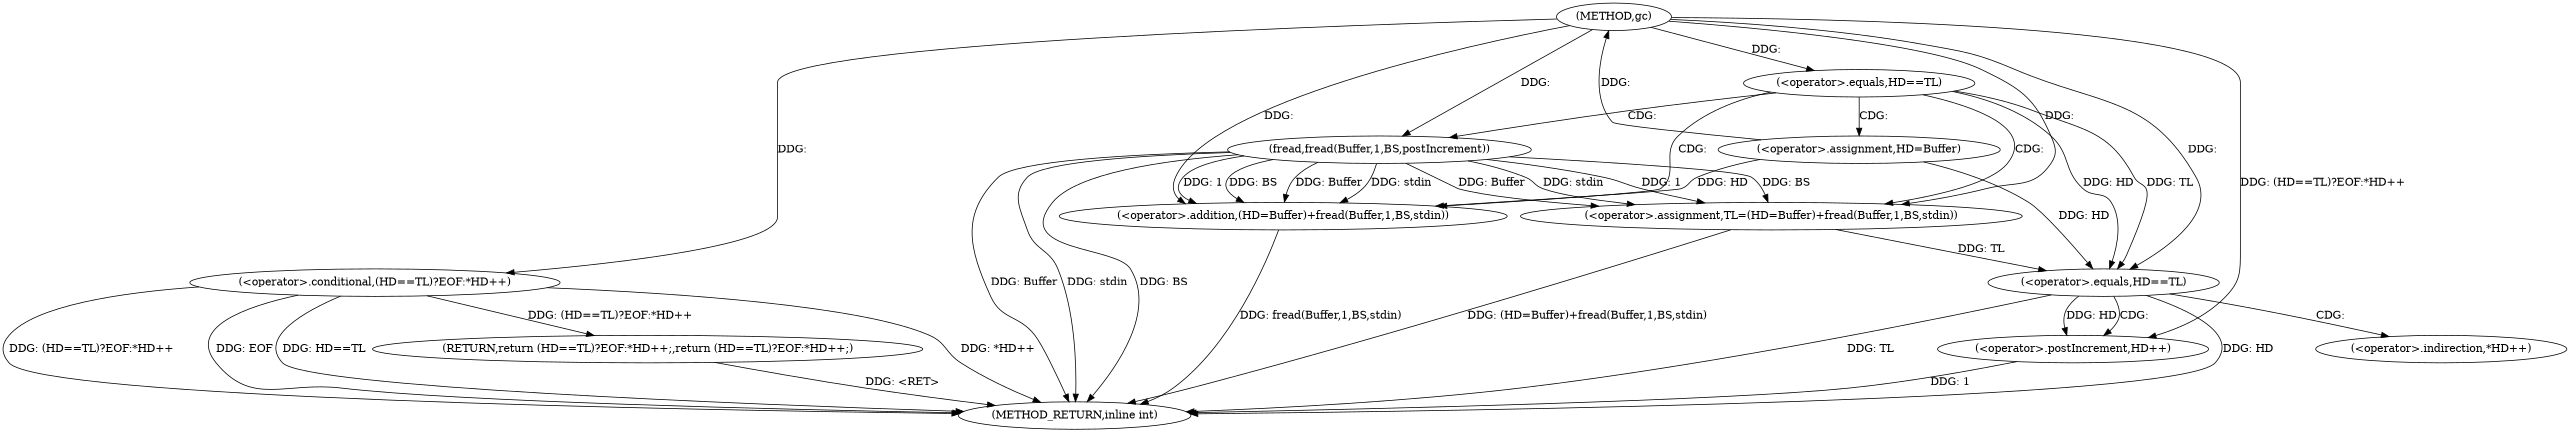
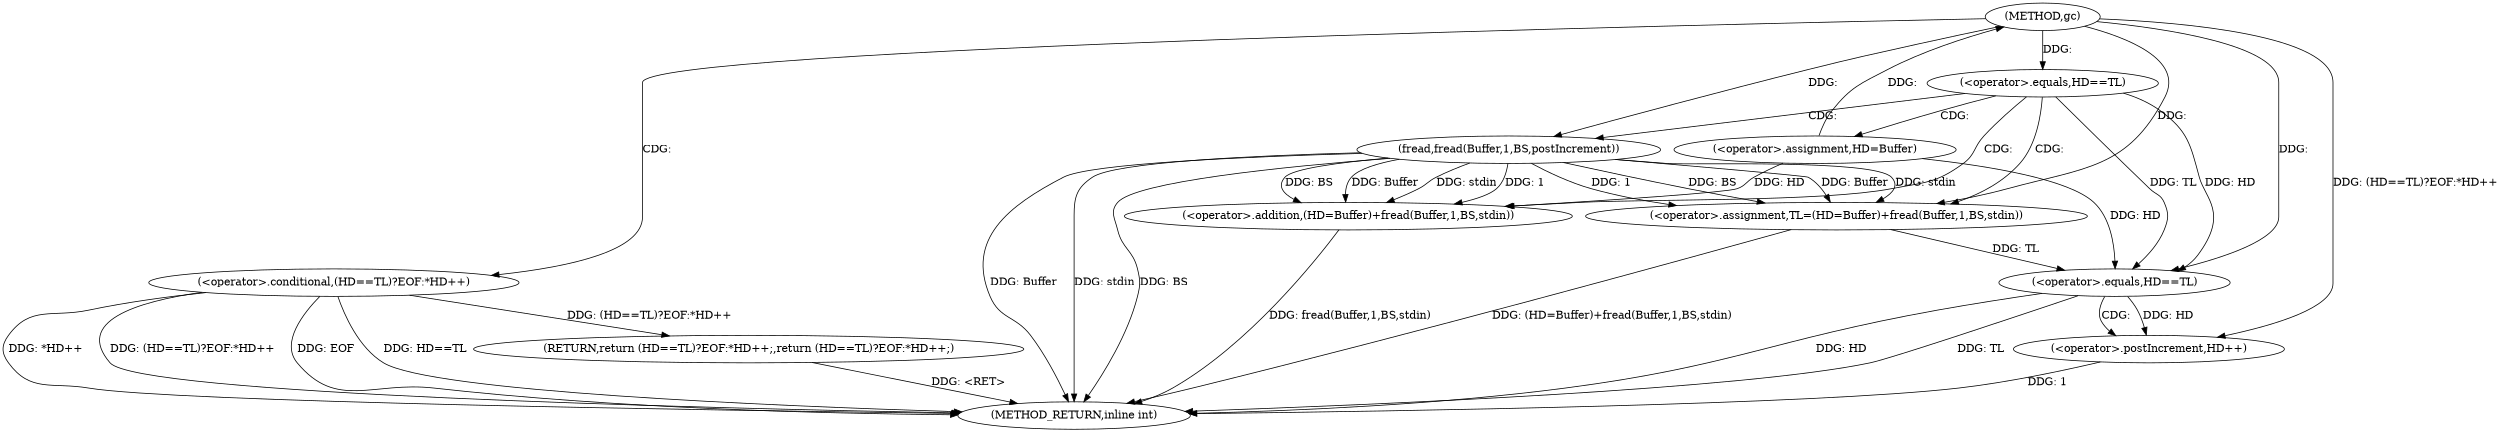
edge "(METHOD,gc)" -> "(<operator>.addition,(HD=Buffer)+fread(Buffer,1,BS,stdin))": removed, label "DDG:"
edge "(METHOD,gc)" -> "(<operator>.conditional,(HD==TL)?EOF:*HD++)": label "DDG: " -> "CDG: "
node "(<operator>.indirection,*HD++)": removed
